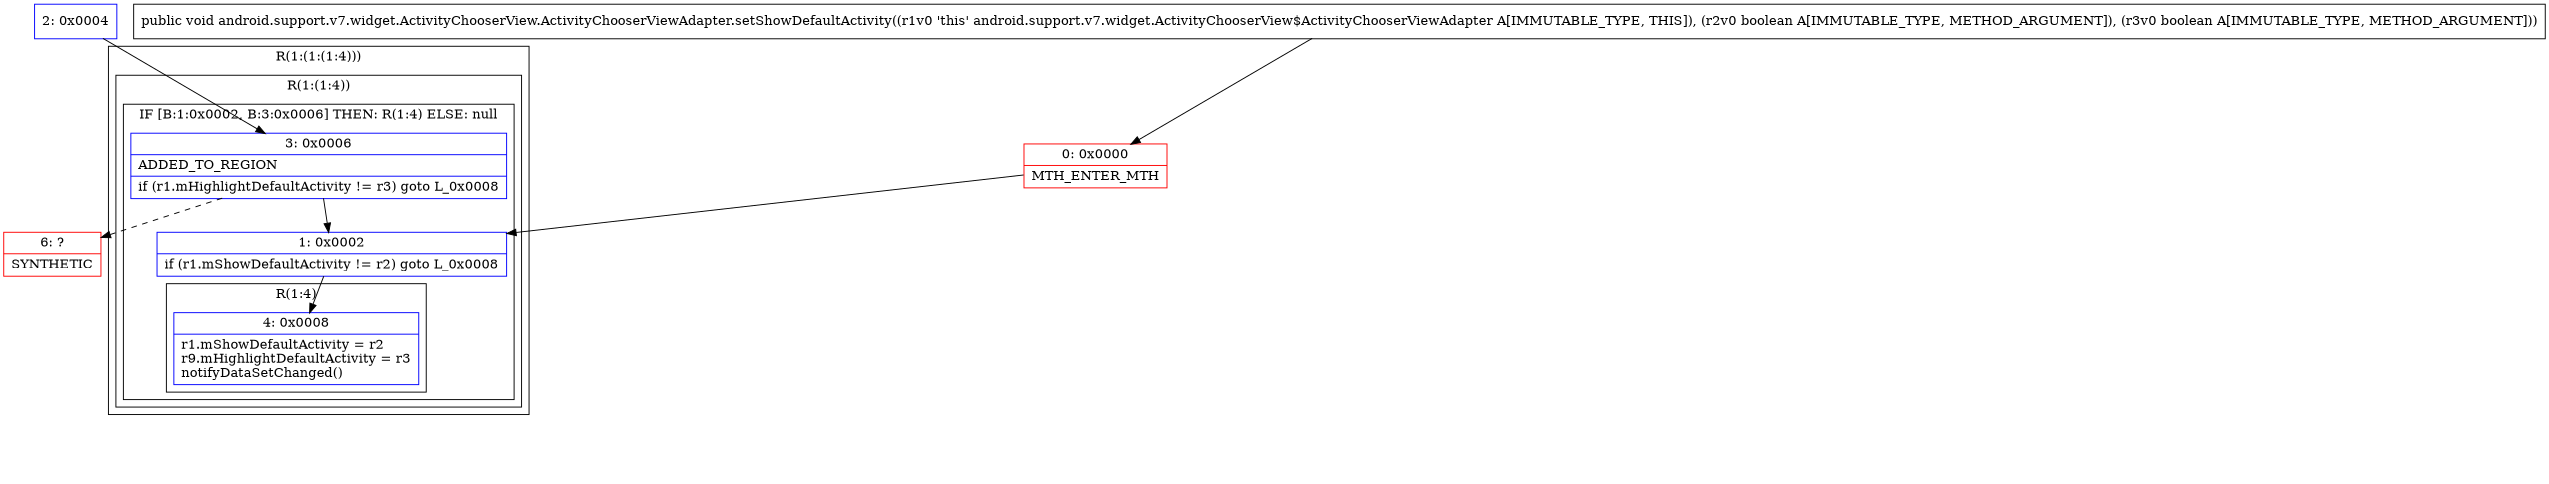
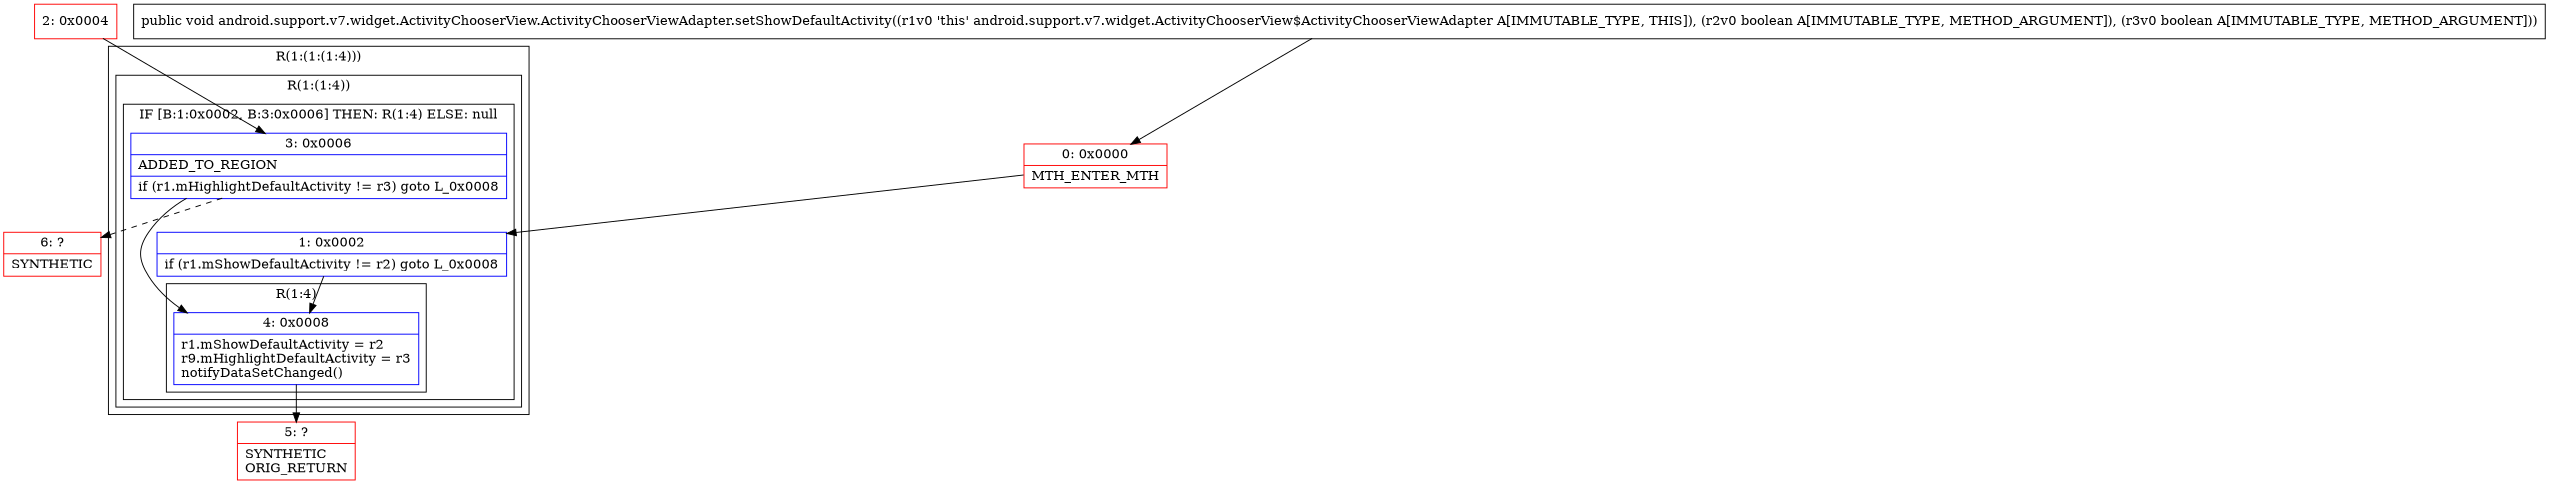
node "2: 0x0004": color blue -> red
edge "3: 0x0006" -> "1: 0x0002": now "3: 0x0006" -> "4: 0x0008"
node "5: ?": added
